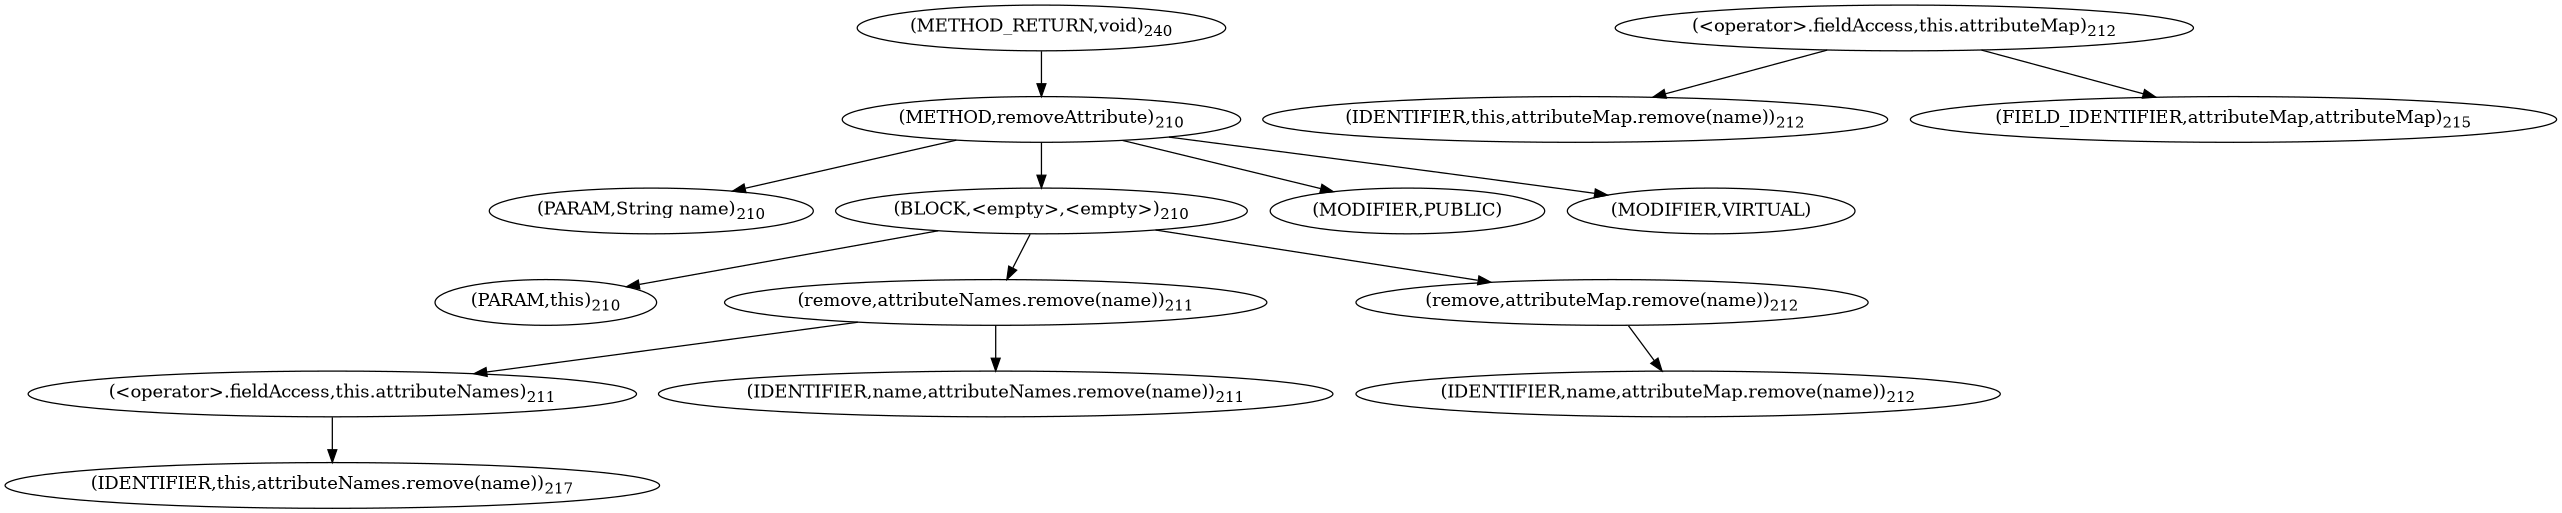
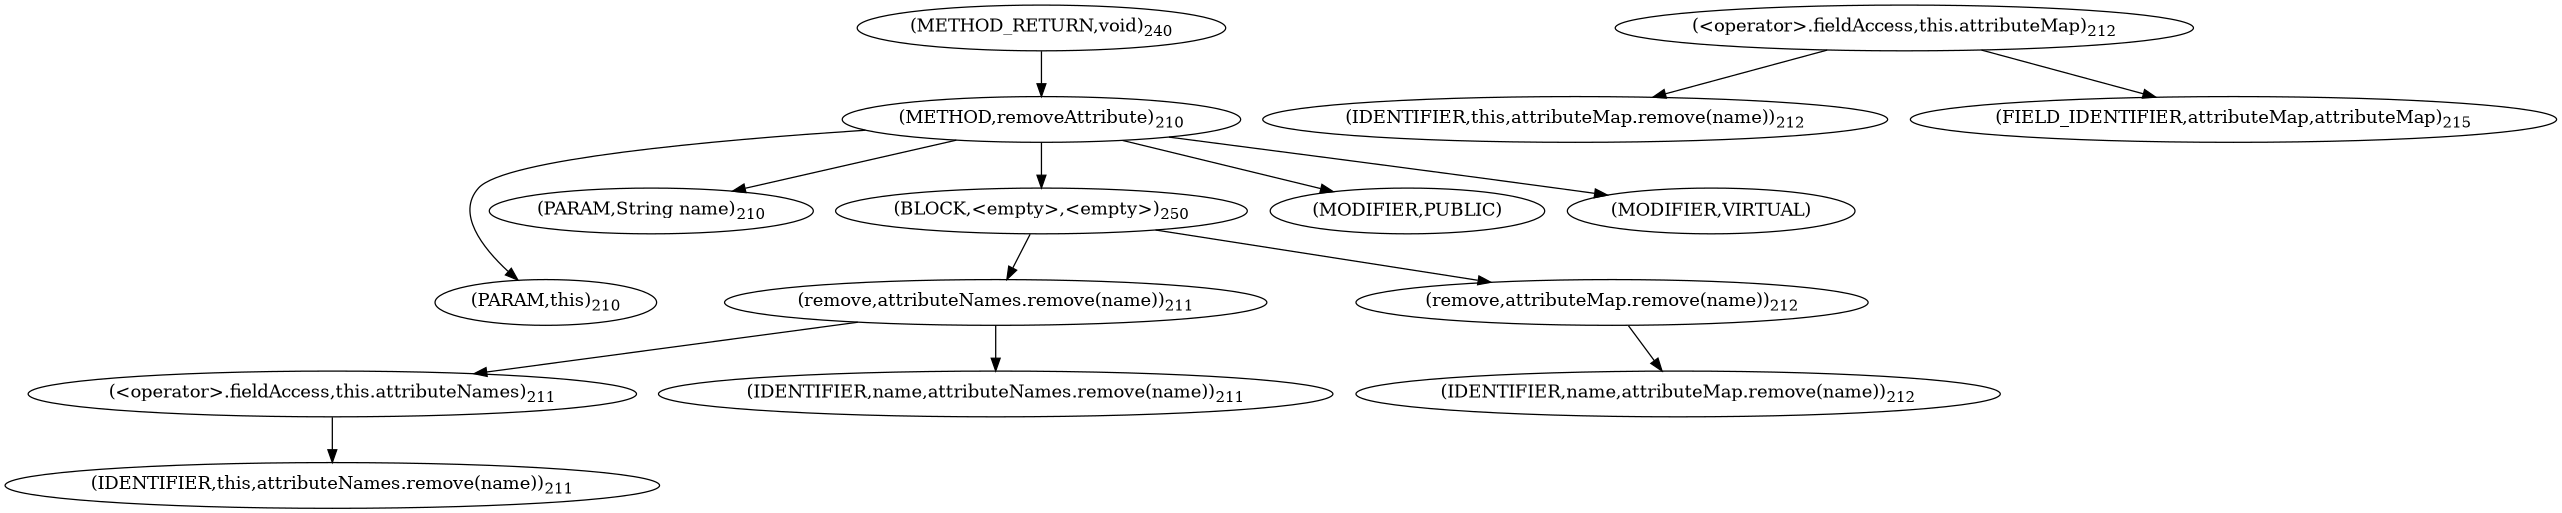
node "(BLOCK,<empty>,<empty>)": text "210" -> "250"
edge "(BLOCK,<empty>,<empty>)" -> "(PARAM,this)": now "(METHOD,removeAttribute)" -> "(PARAM,this)"
node "(IDENTIFIER,this,attributeNames.remove(name))": text "217" -> "211"
